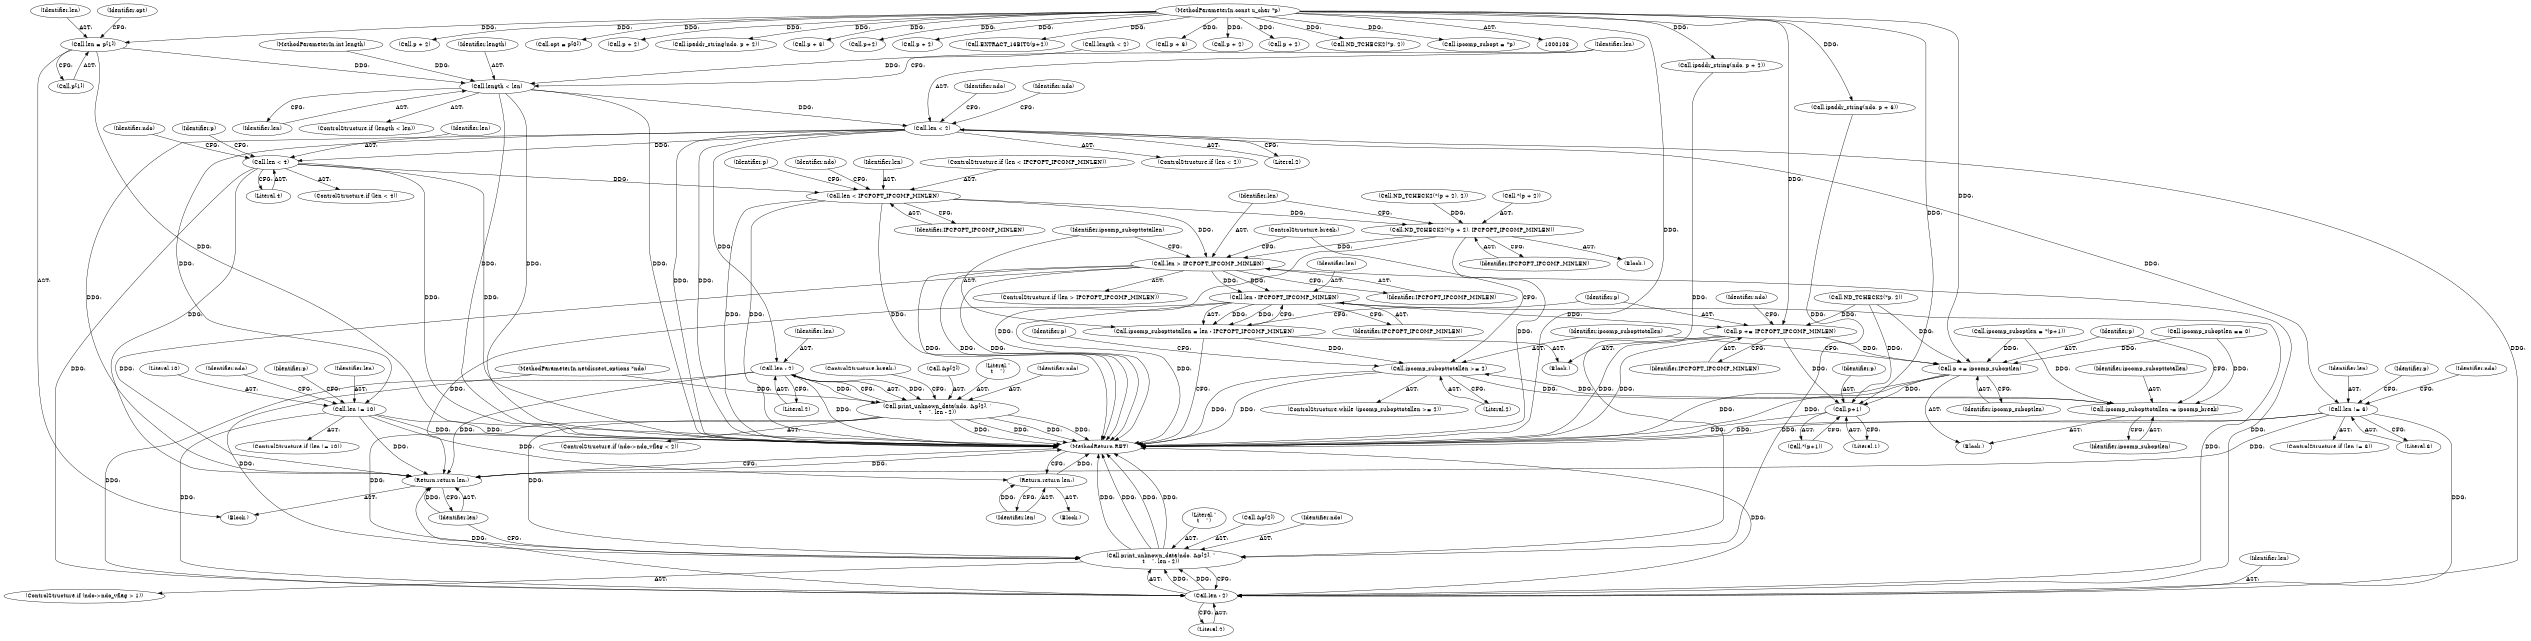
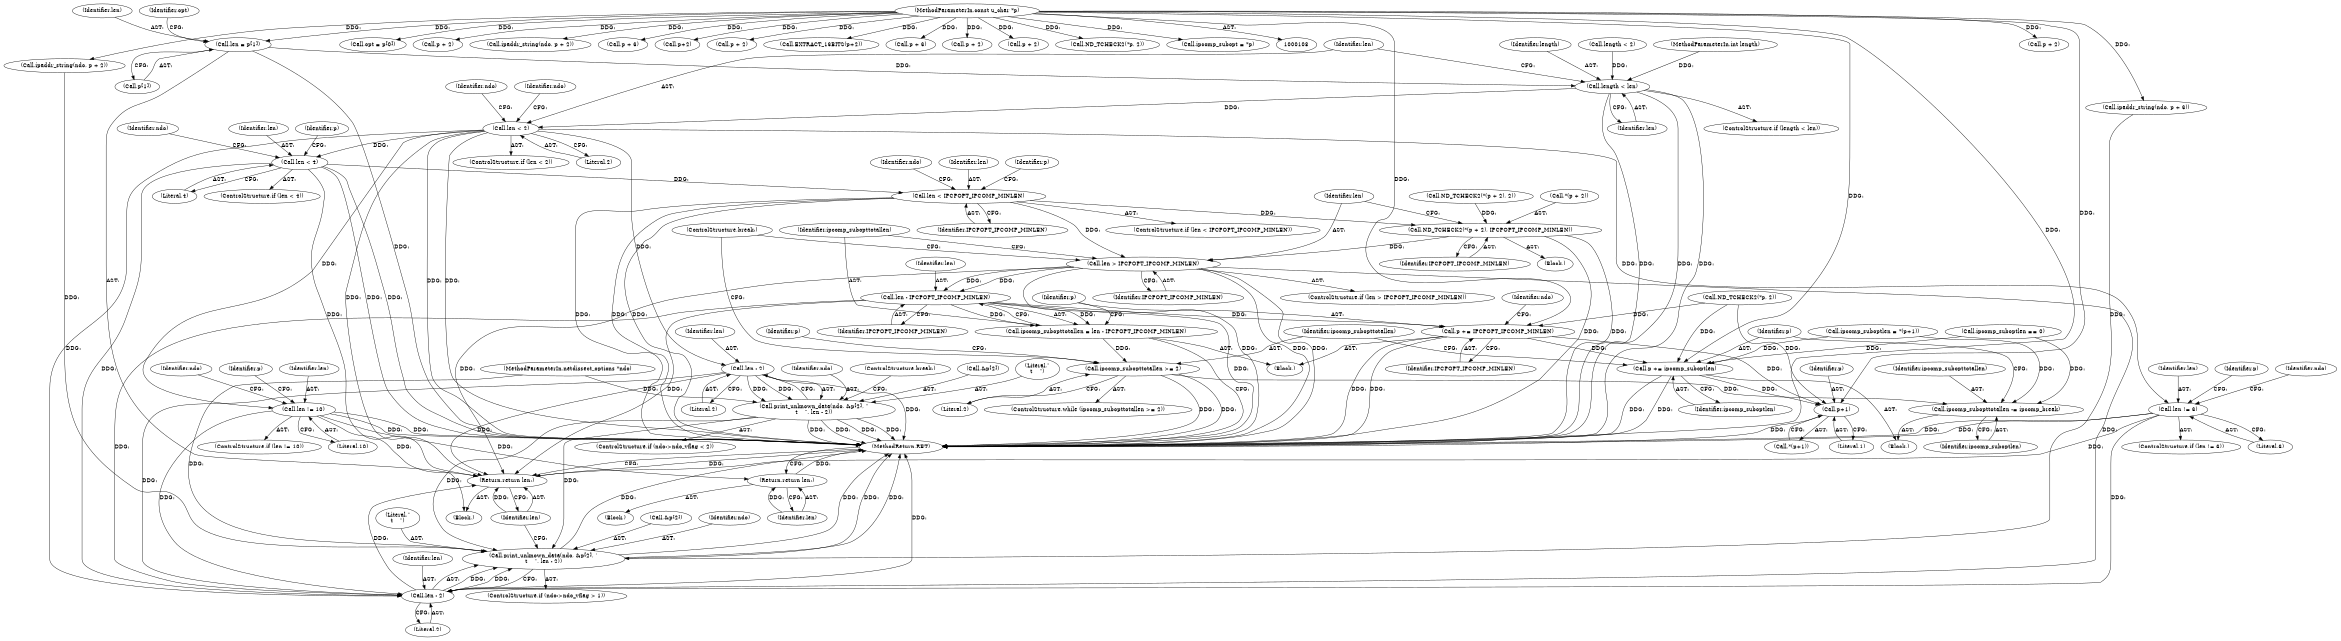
edge "(ControlStructure,if (len < IPCPOPT_IPCOMP_MINLEN))" -> "(Call,len < IPCPOPT_IPCOMP_MINLEN)": reversed
edge "(Call,ipcomp_subopttotallen -= ipcomp_break)" -> "(Call,ipcomp_subopttotallen >= 2)": removed, label "DDG:"
edge "(Call,len != 10)" -> "(Literal,10)": added, label "CFG:"
